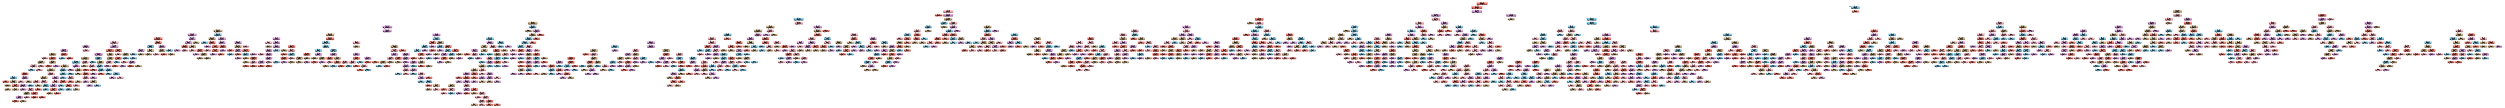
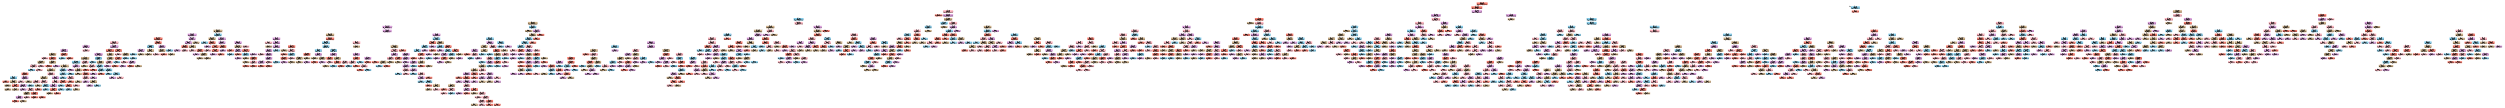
node "gini = 0.0 samples = 18 value = [22, 0, 0, 0, 0, 0]": fillcolor tan -> skyblue
